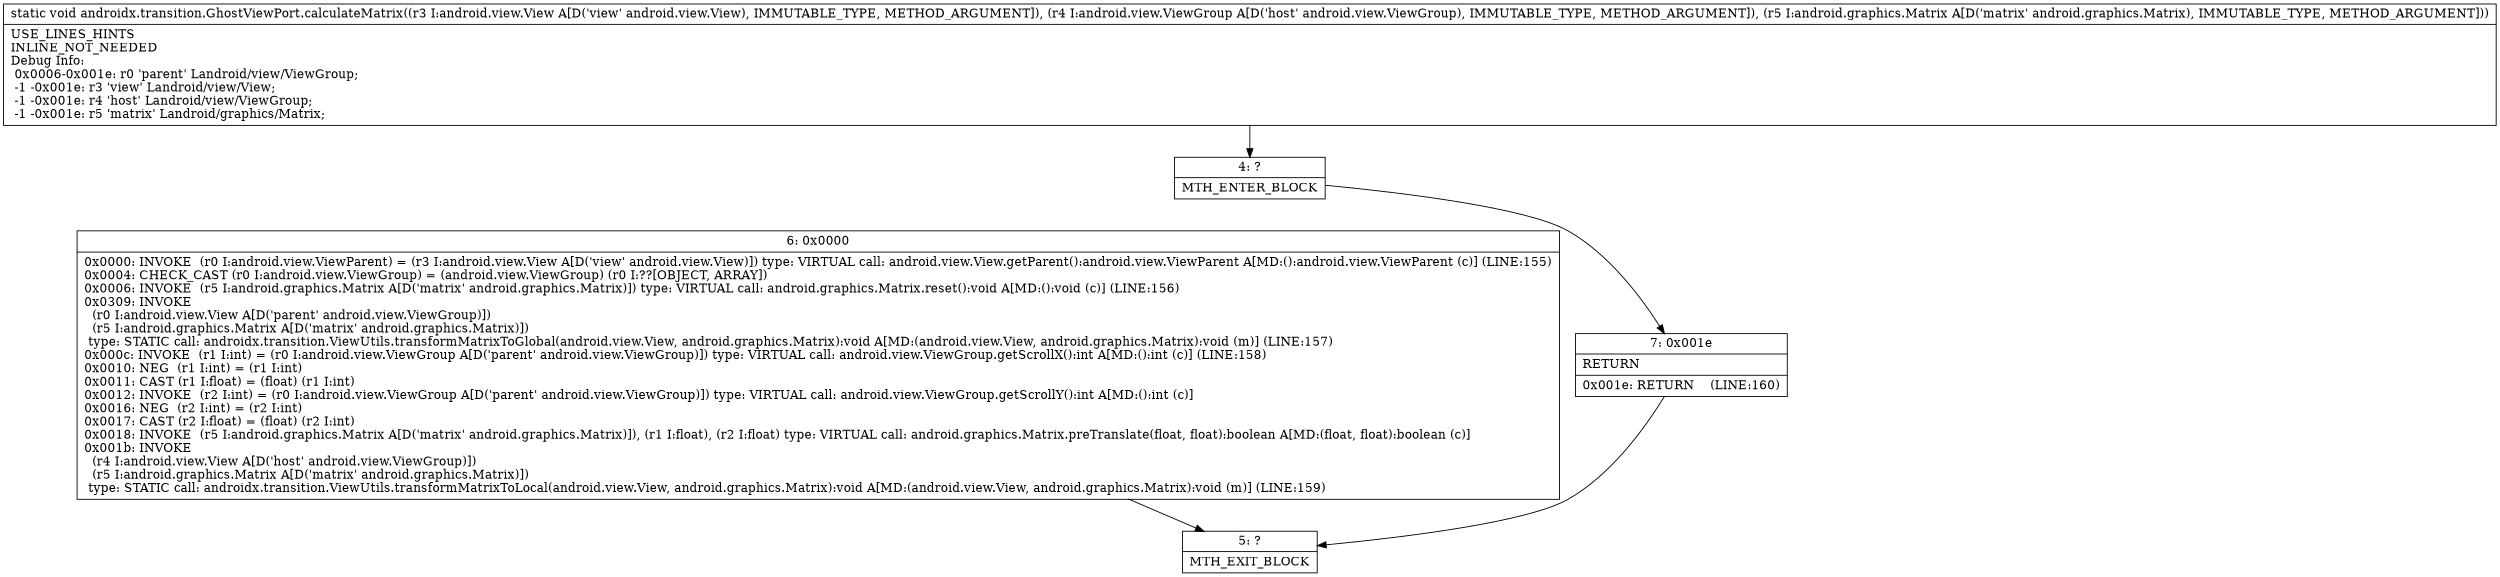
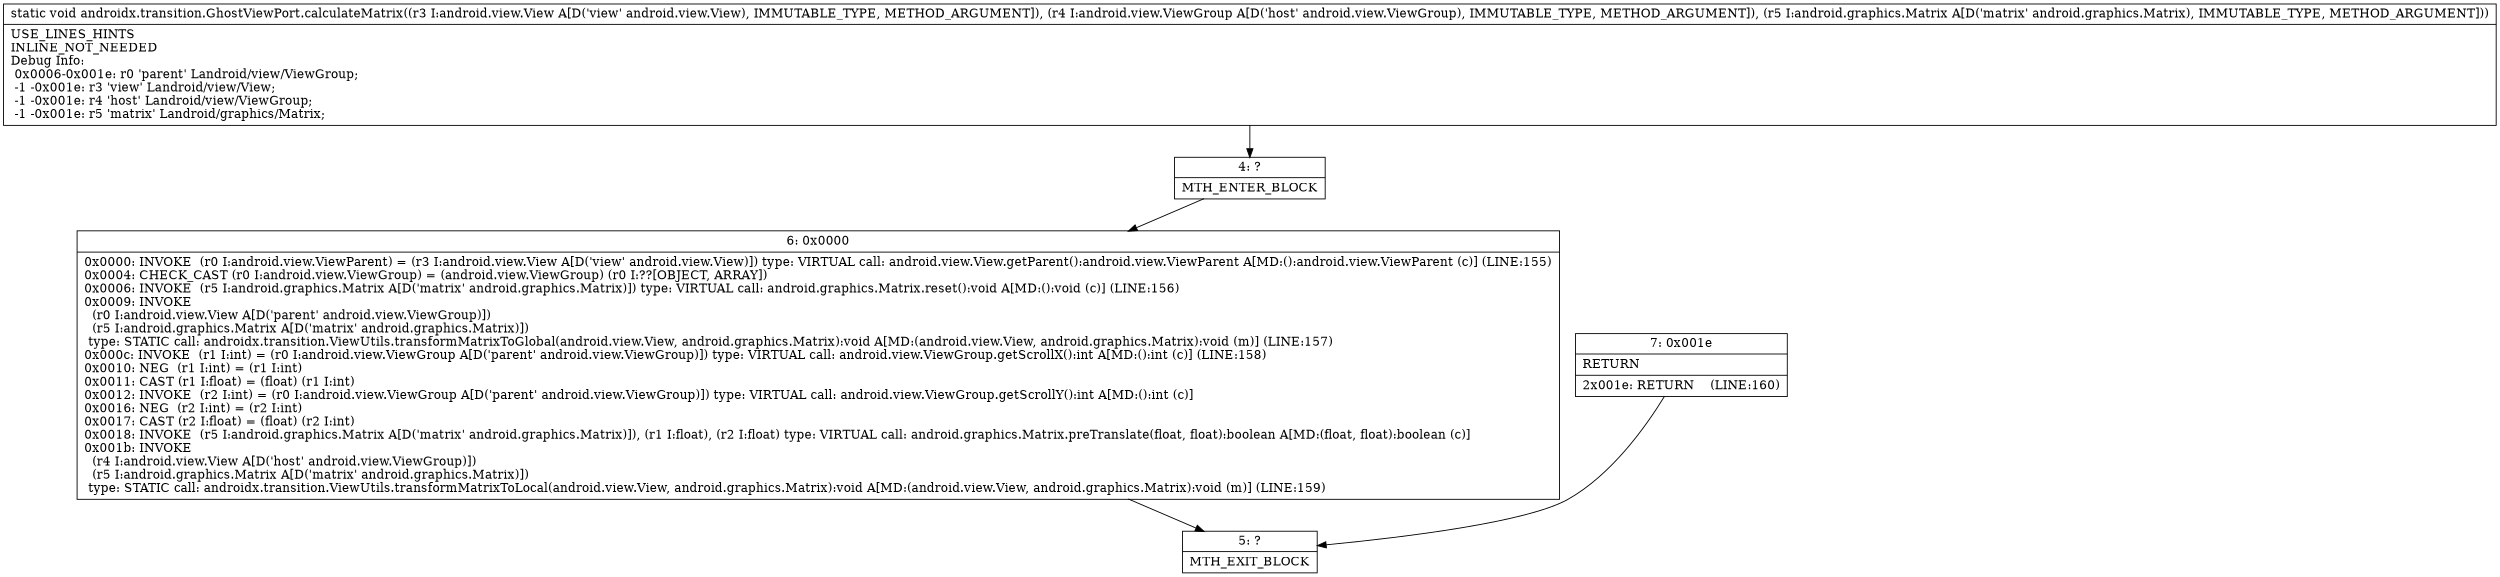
edge "4: ?" -> "7: 0x001e": now "4: ?" -> "6: 0x0000"
node "6: 0x0000": text "0x0309: INVOKE" -> "0x0009: INVOKE"
node "7: 0x001e": text "0x001e: RETURN    (LINE:160)" -> "2x001e: RETURN    (LINE:160)"
